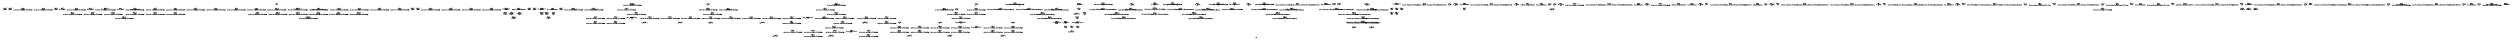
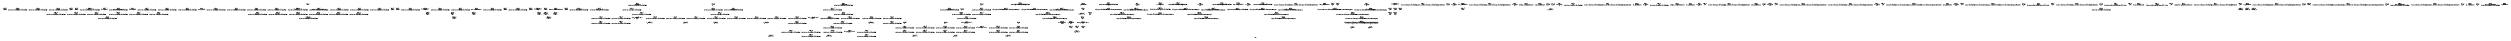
node "NodeID: 91": added
